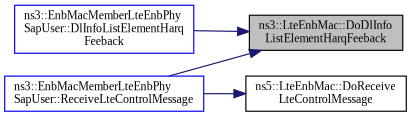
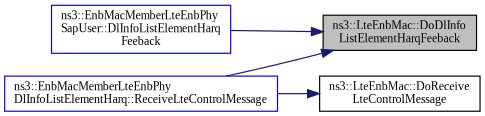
node "ns3::EnbMacMemberLteEnbPhy SapUser::ReceiveLteControlMessage": label "ns3::EnbMacMemberLteEnbPhy SapUser::ReceiveLteControlMessage" -> "ns3::EnbMacMemberLteEnbPhy DlInfoListElementHarq::ReceiveLteControlMessage"
node "ns5::LteEnbMac::DoReceive LteControlMessage": label "ns5::LteEnbMac::DoReceive LteControlMessage" -> "ns3::LteEnbMac::DoReceive LteControlMessage"
